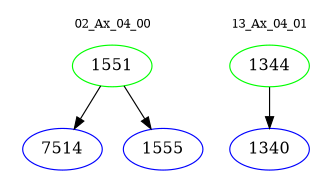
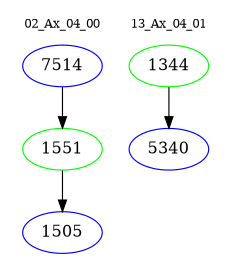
edge "1551" -> "7514": reversed
node "1555": label "1555" -> "1505"
node "1340": label "1340" -> "5340"
